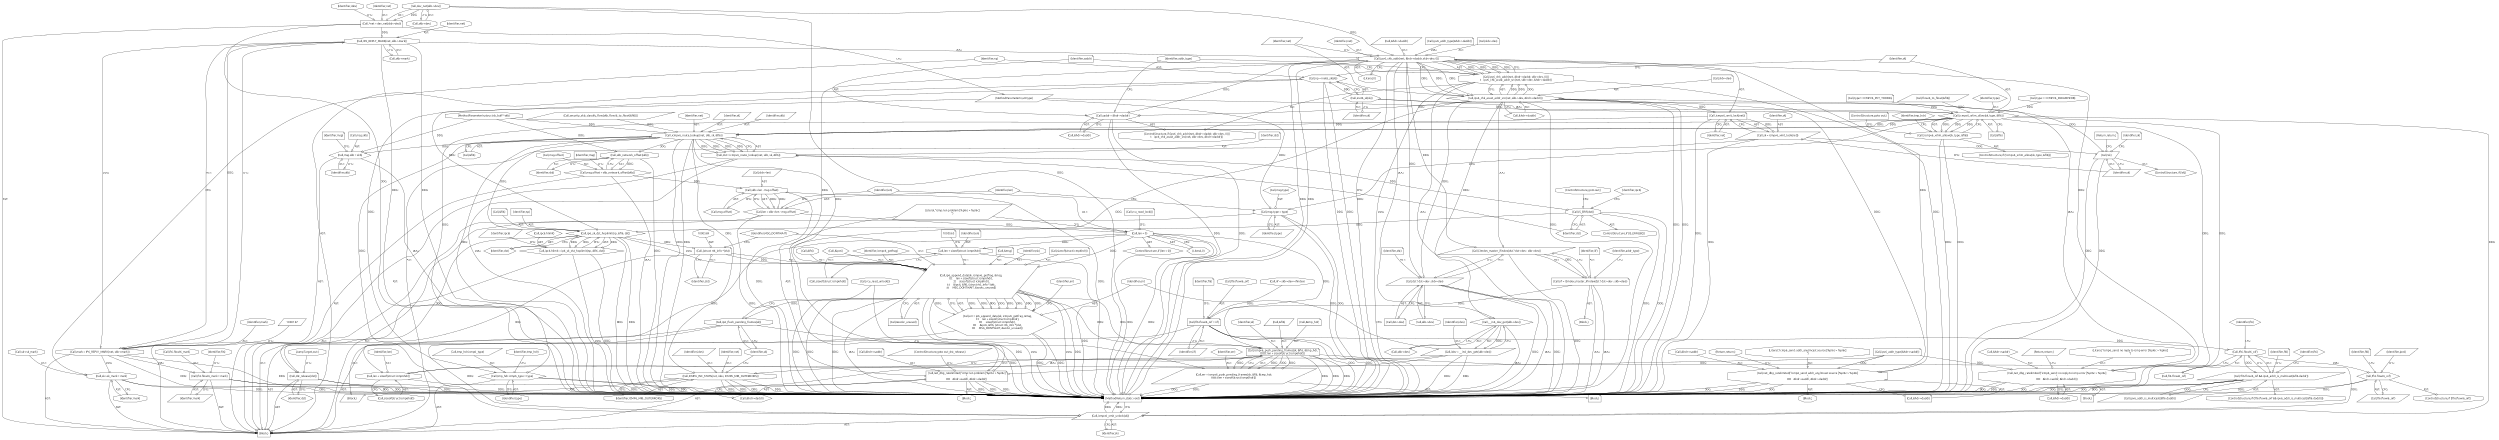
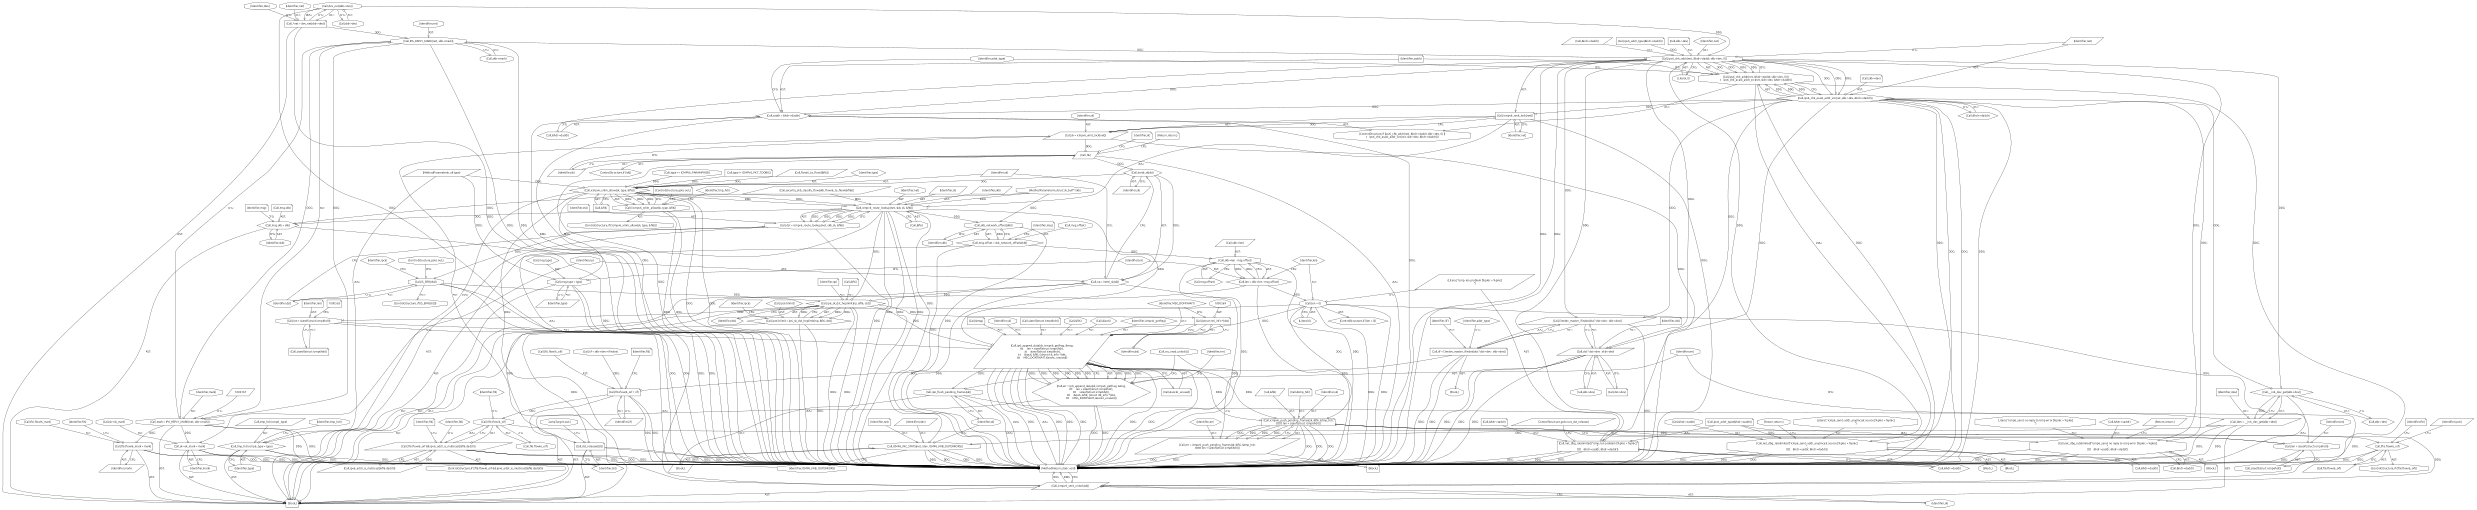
edge "(Call,*net = dev_net(skb->dev))" -> "(MethodParameterIn,u8 type)": now "(Call,*net = dev_net(skb->dev))" -> "(Call,dev_net(skb->dev))"
edge "(Call,inet6_sk(sk))" -> "(Call,!sk)": reversed
node "(Call,rcu_read_lock())": removed
